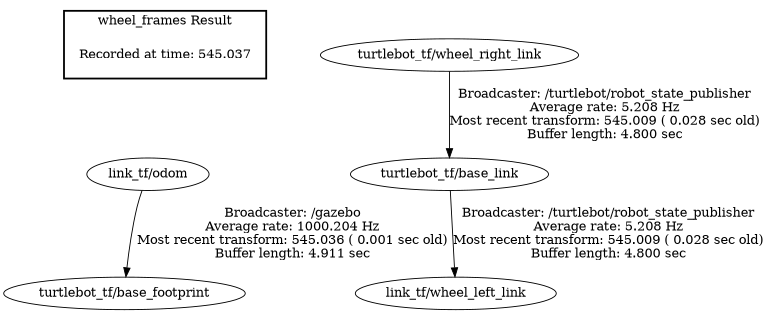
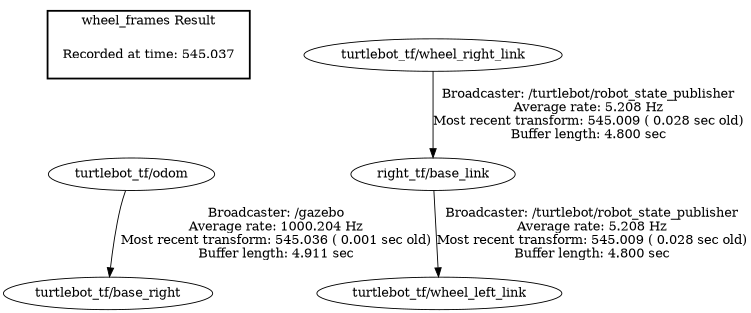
node "link_tf/odom": label "link_tf/odom" -> "turtlebot_tf/odom"
node "turtlebot_tf/base_link": label "turtlebot_tf/base_link" -> "right_tf/base_link"
node "turtlebot_tf/base_footprint": label "turtlebot_tf/base_footprint" -> "turtlebot_tf/base_right"
node "link_tf/wheel_left_link": label "link_tf/wheel_left_link" -> "turtlebot_tf/wheel_left_link"
